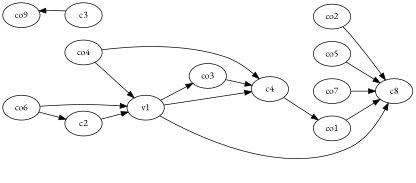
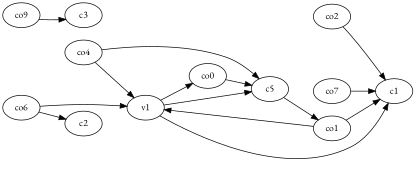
edge "c3" -> "co9": reversed
node "co5": removed
node "co3": label "co3" -> "co0"
node "c4": label "c4" -> "c5"
node "c8": label "c8" -> "c1"
edge "c2" -> "v1": now "co1" -> "v1"
